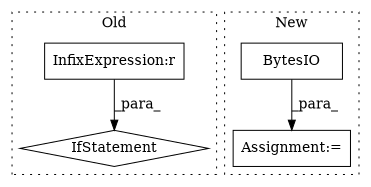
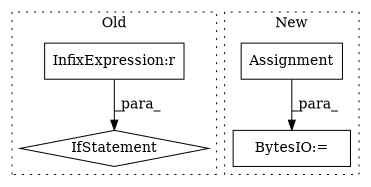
node "BytesIO": label "BytesIO" -> "Assignment"
node "Assignment:=": label "Assignment:=" -> "BytesIO:="
